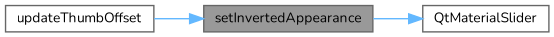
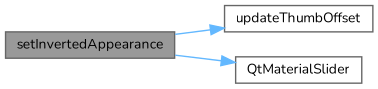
edge "updateThumbOffset" -> "setInvertedAppearance": reversed
